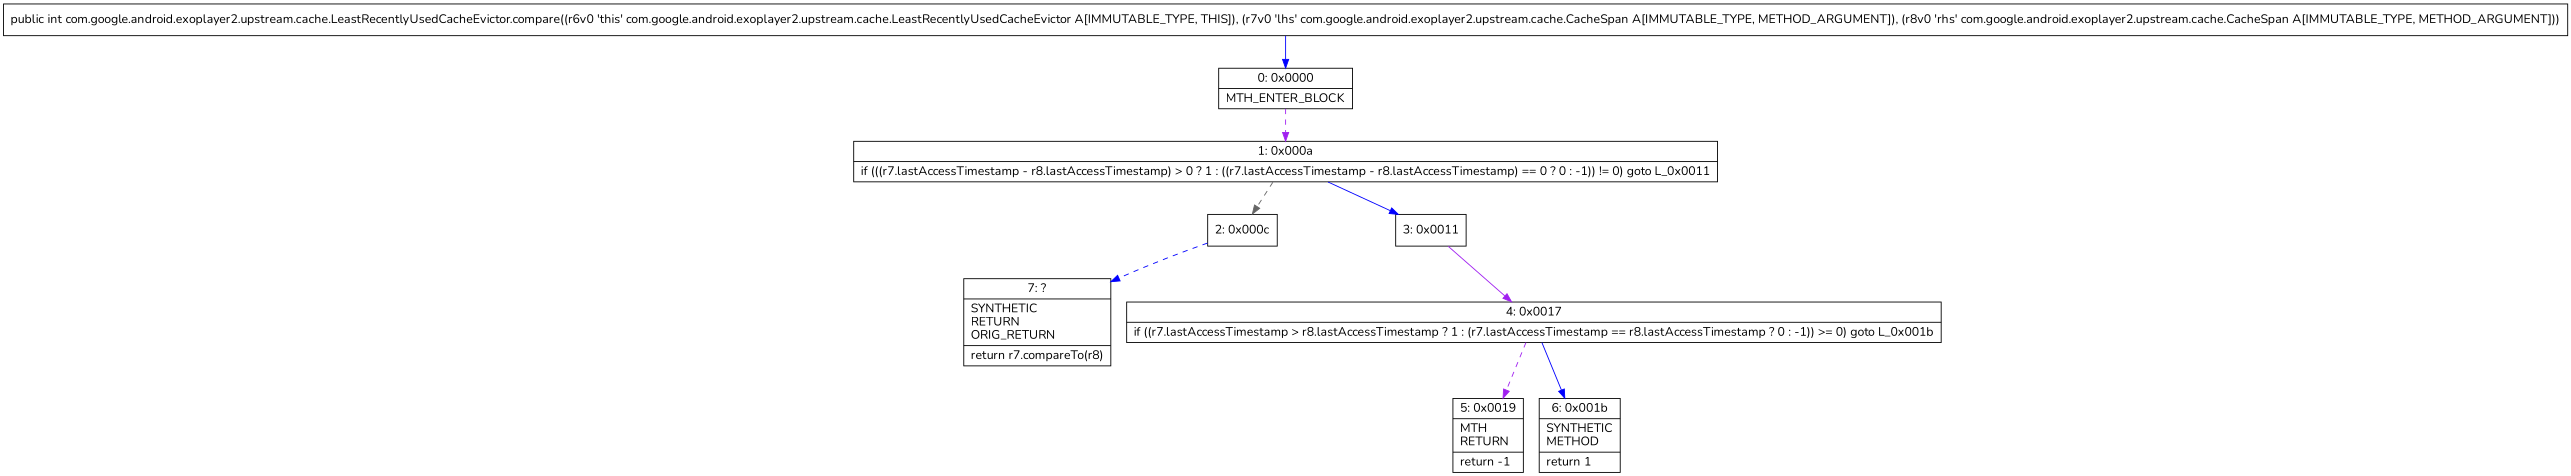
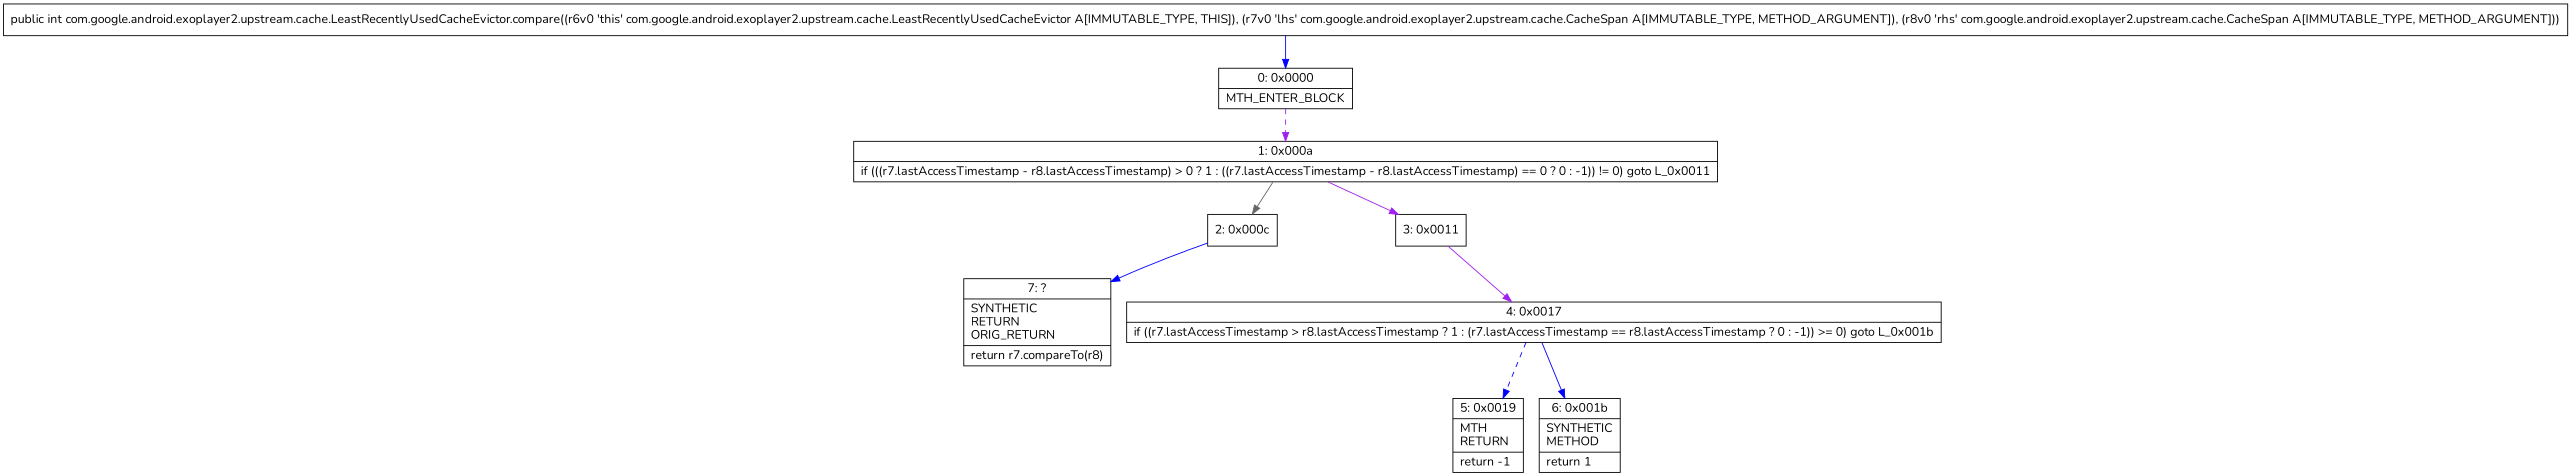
edge "1: 0x000a" -> "2: 0x000c": style dashed -> solid
edge "1: 0x000a" -> "3: 0x0011": color blue -> purple
edge "2: 0x000c" -> "7: ?": style dashed -> solid
edge "4: 0x0017" -> "5: 0x0019": color purple -> blue
